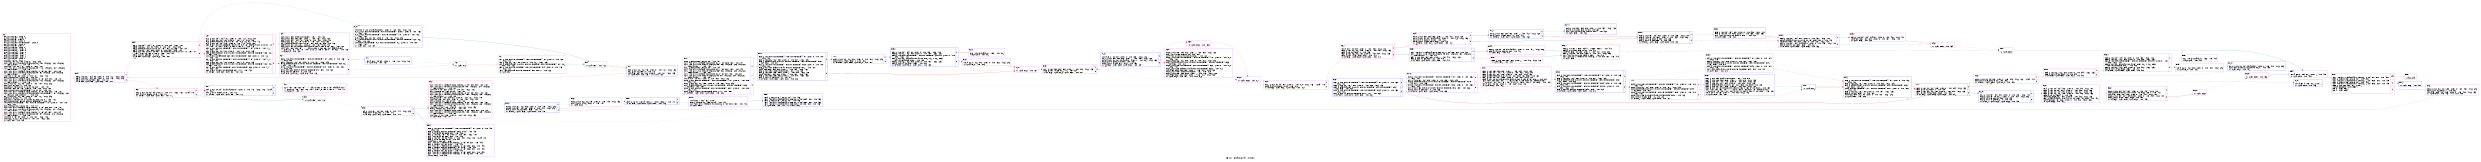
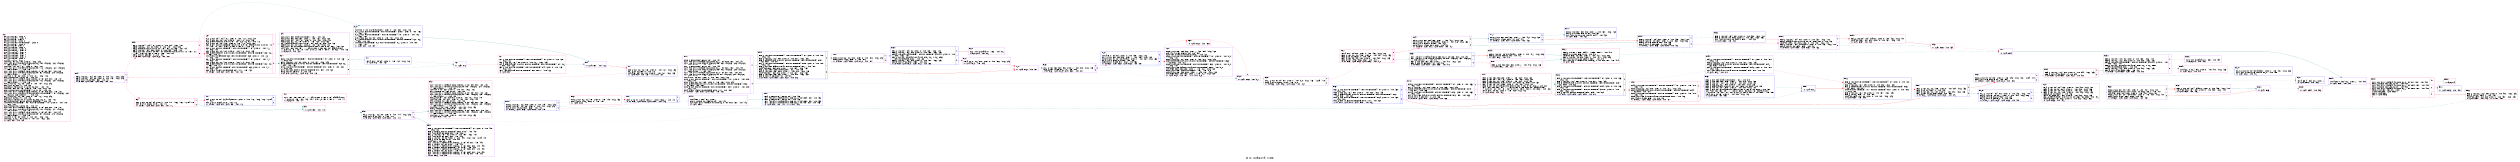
node "%260:": added
